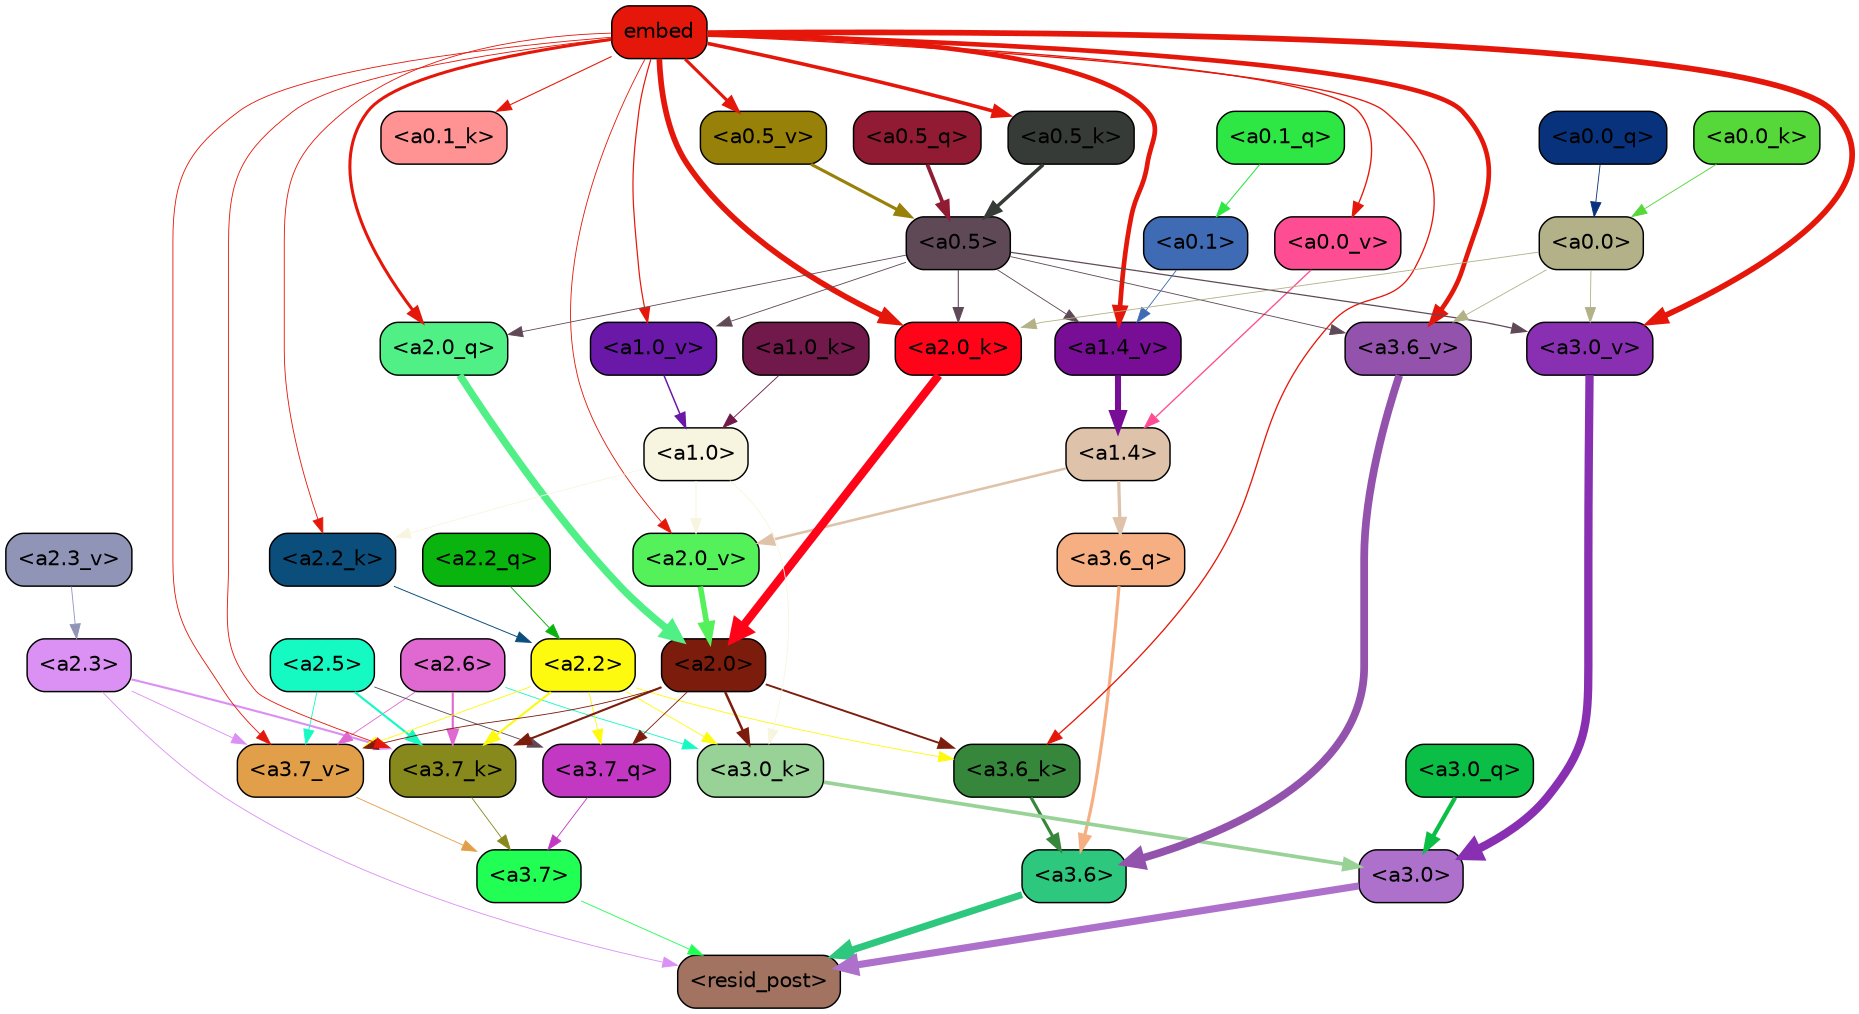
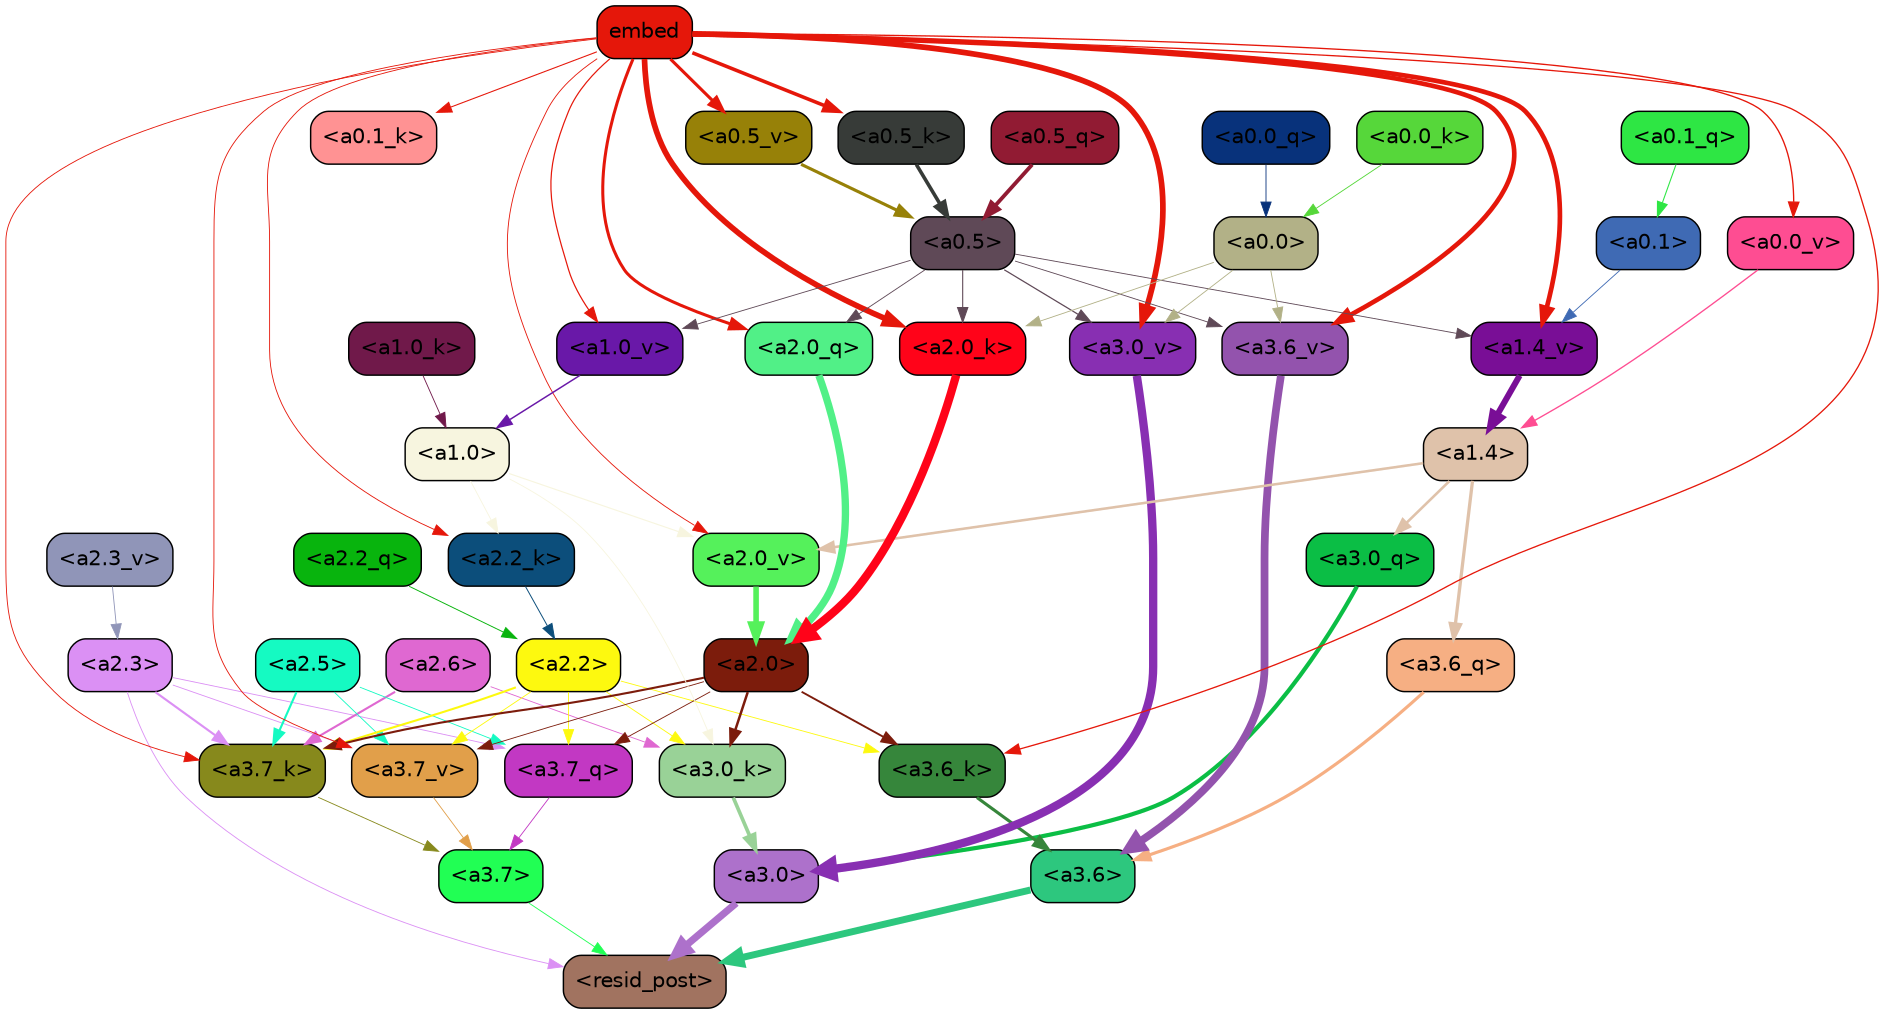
edge "<a1.4>" -> "<a3.0_q>": added
edge "<a2.6>" -> "<a3.7_v>": removed
edge "<a2.5>" -> "<a3.7_q>": color #5f4957 -> #15fac2
edge "<a2.3>" -> "<a3.7_q>": added
edge "<a2.6>" -> "<a3.0_k>": color #15fac2 -> #df68d1
